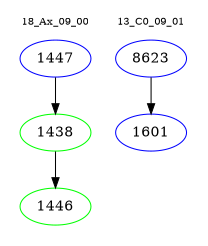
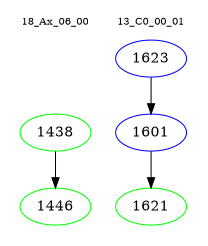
cluster "18_Ax_09_00": label "18_Ax_09_00" -> "18_Ax_06_00"
cluster "13_C0_09_01": label "13_C0_09_01" -> "13_C0_00_01"
node "1447": removed
node "8623": label "8623" -> "1623"
node "1621": added
